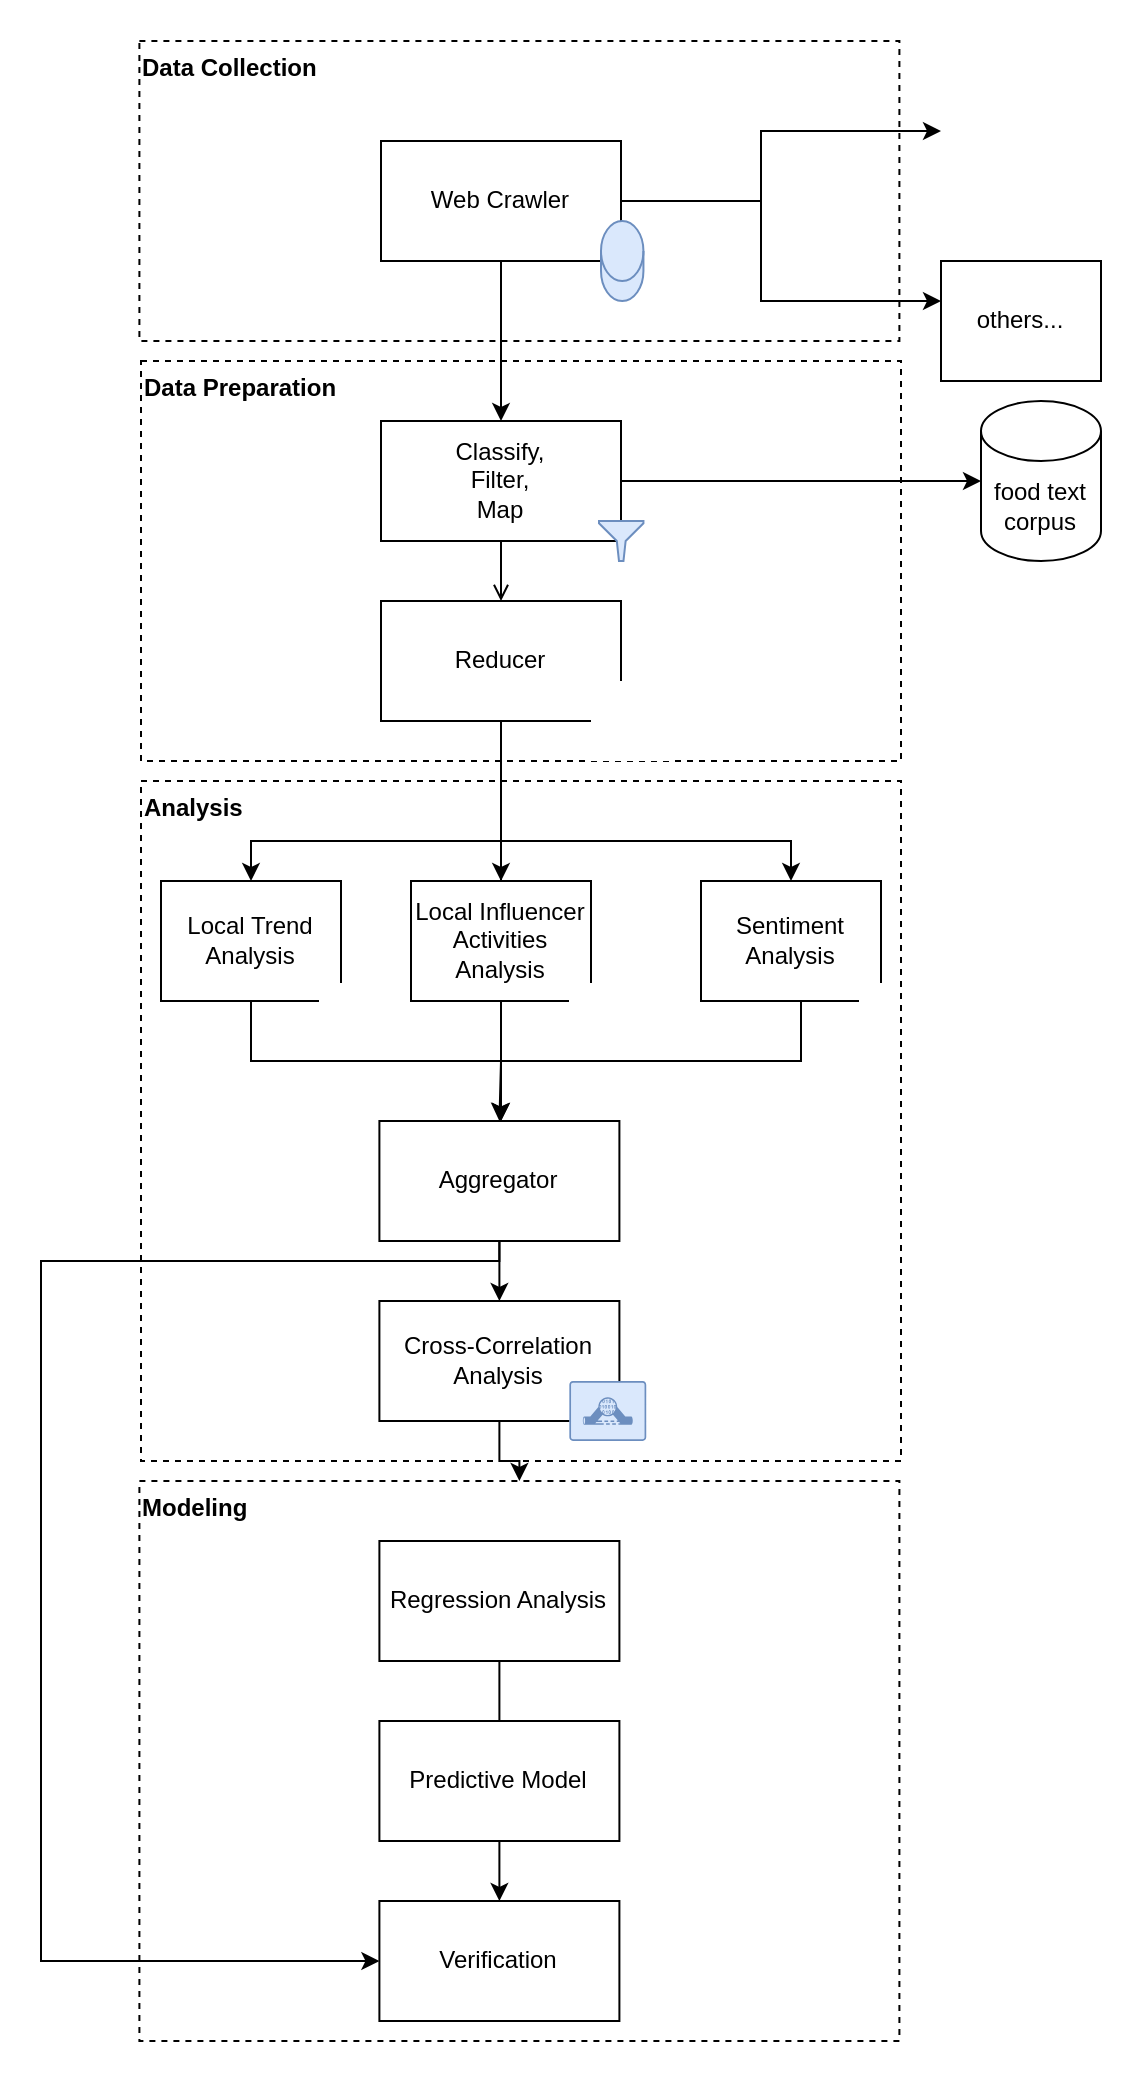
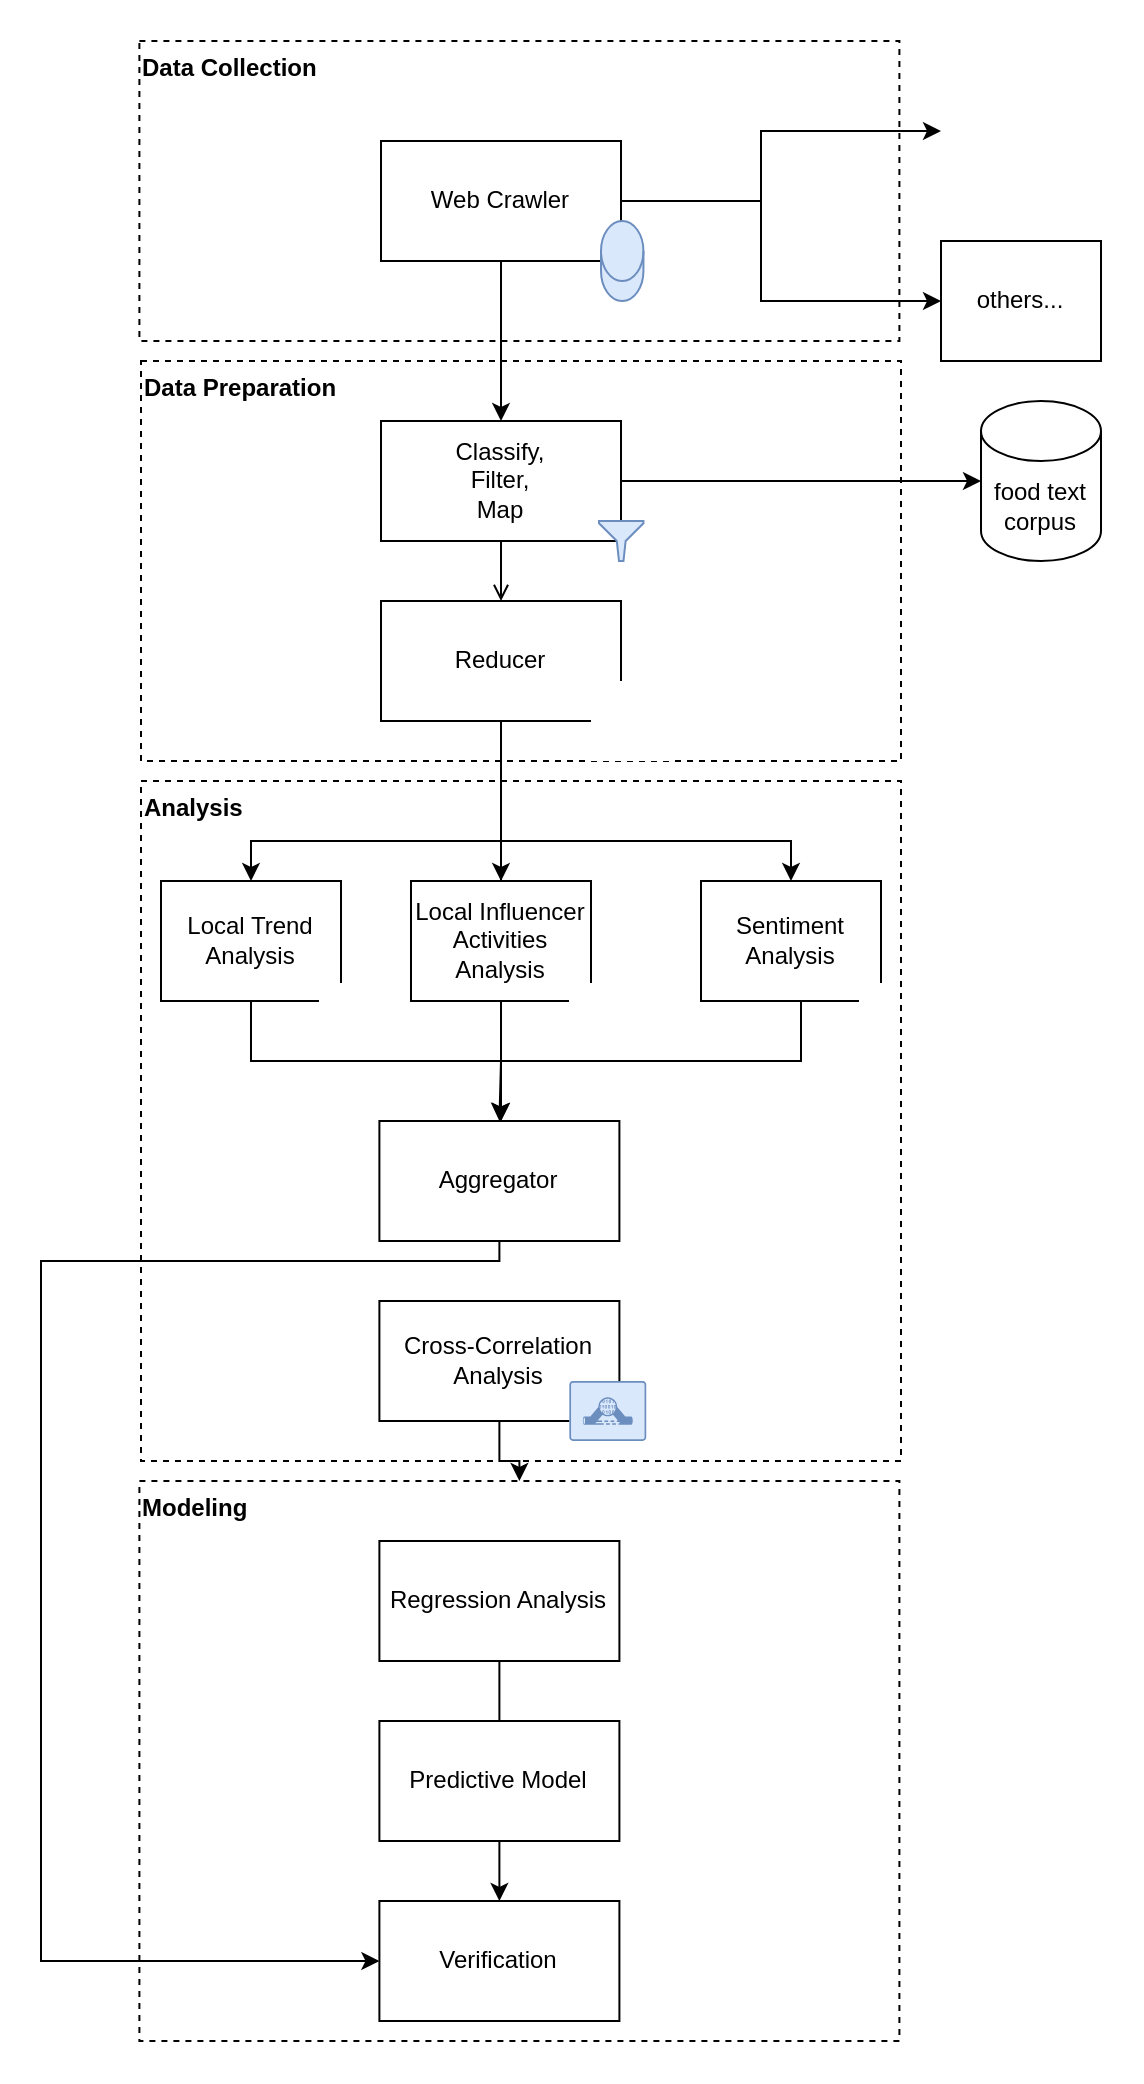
node "others...": moved (1021, 321) -> (1021, 301)
edge "Aggregator" -> "Cross-Correlation Analysis": removed
